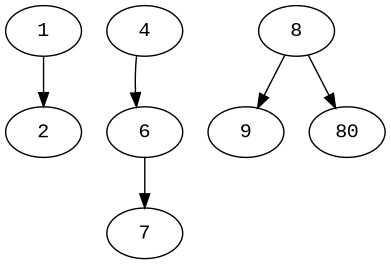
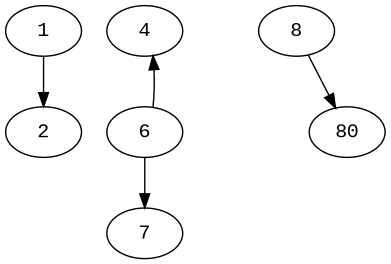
edge "4" -> "6": reversed
node "9": removed
